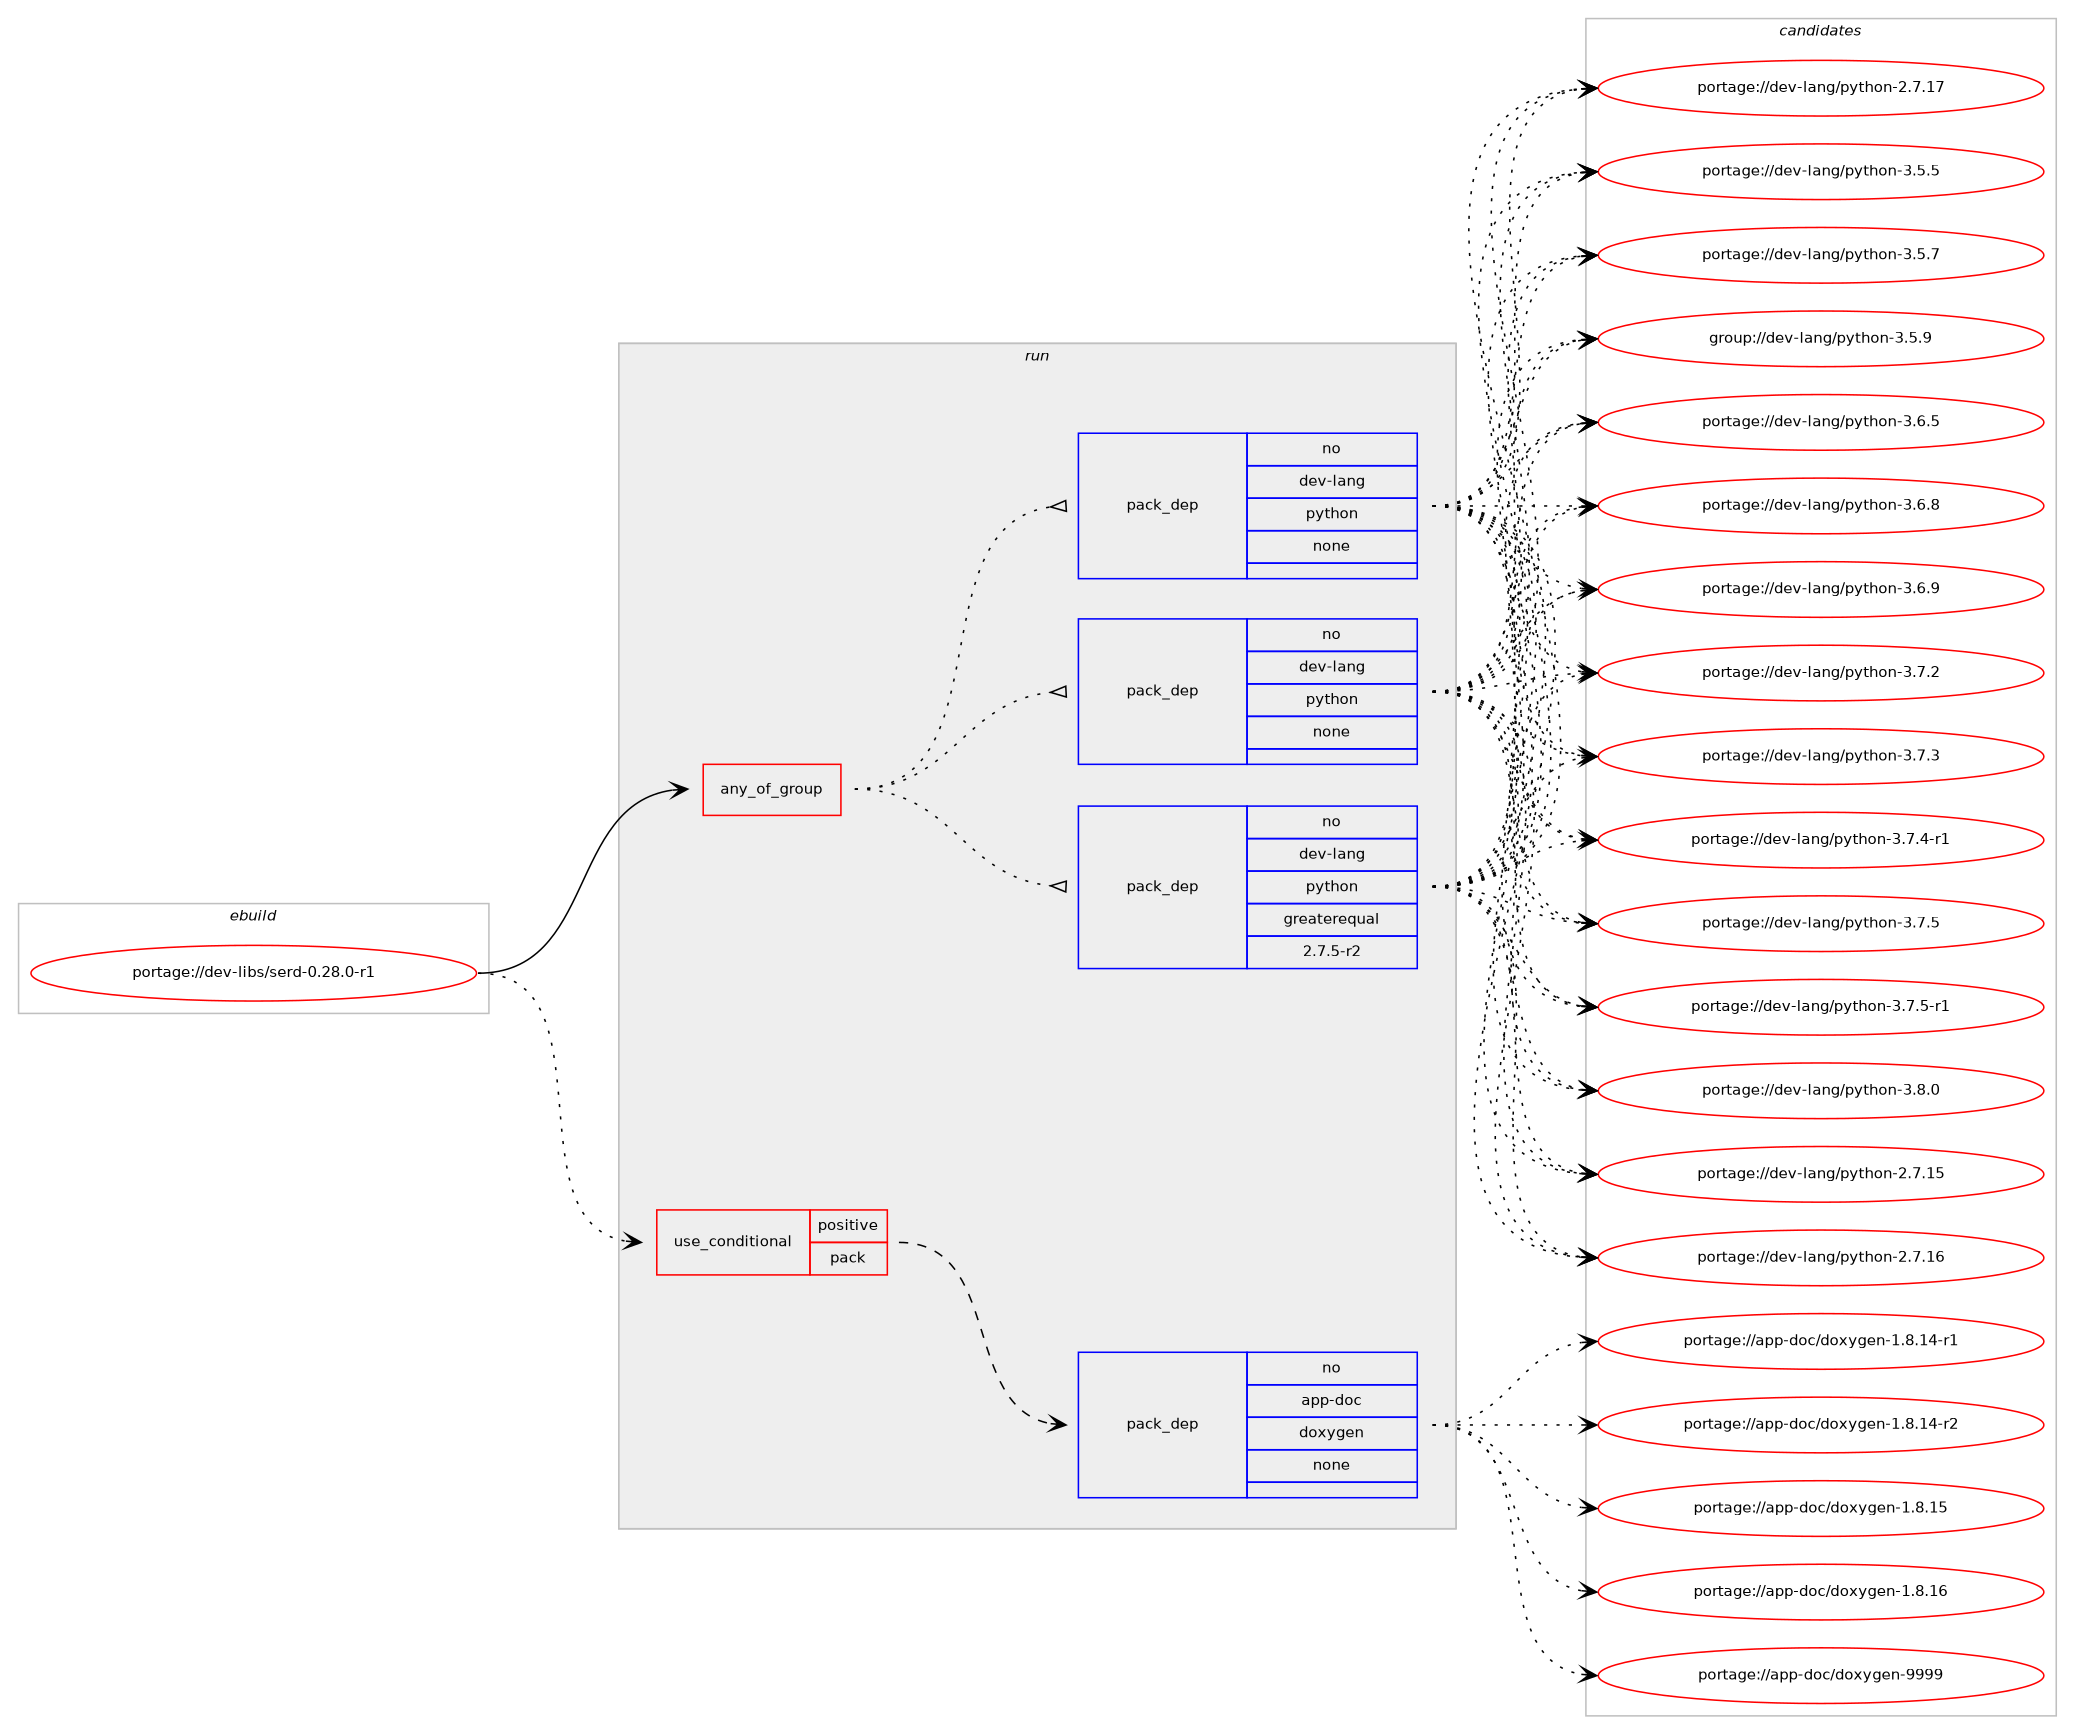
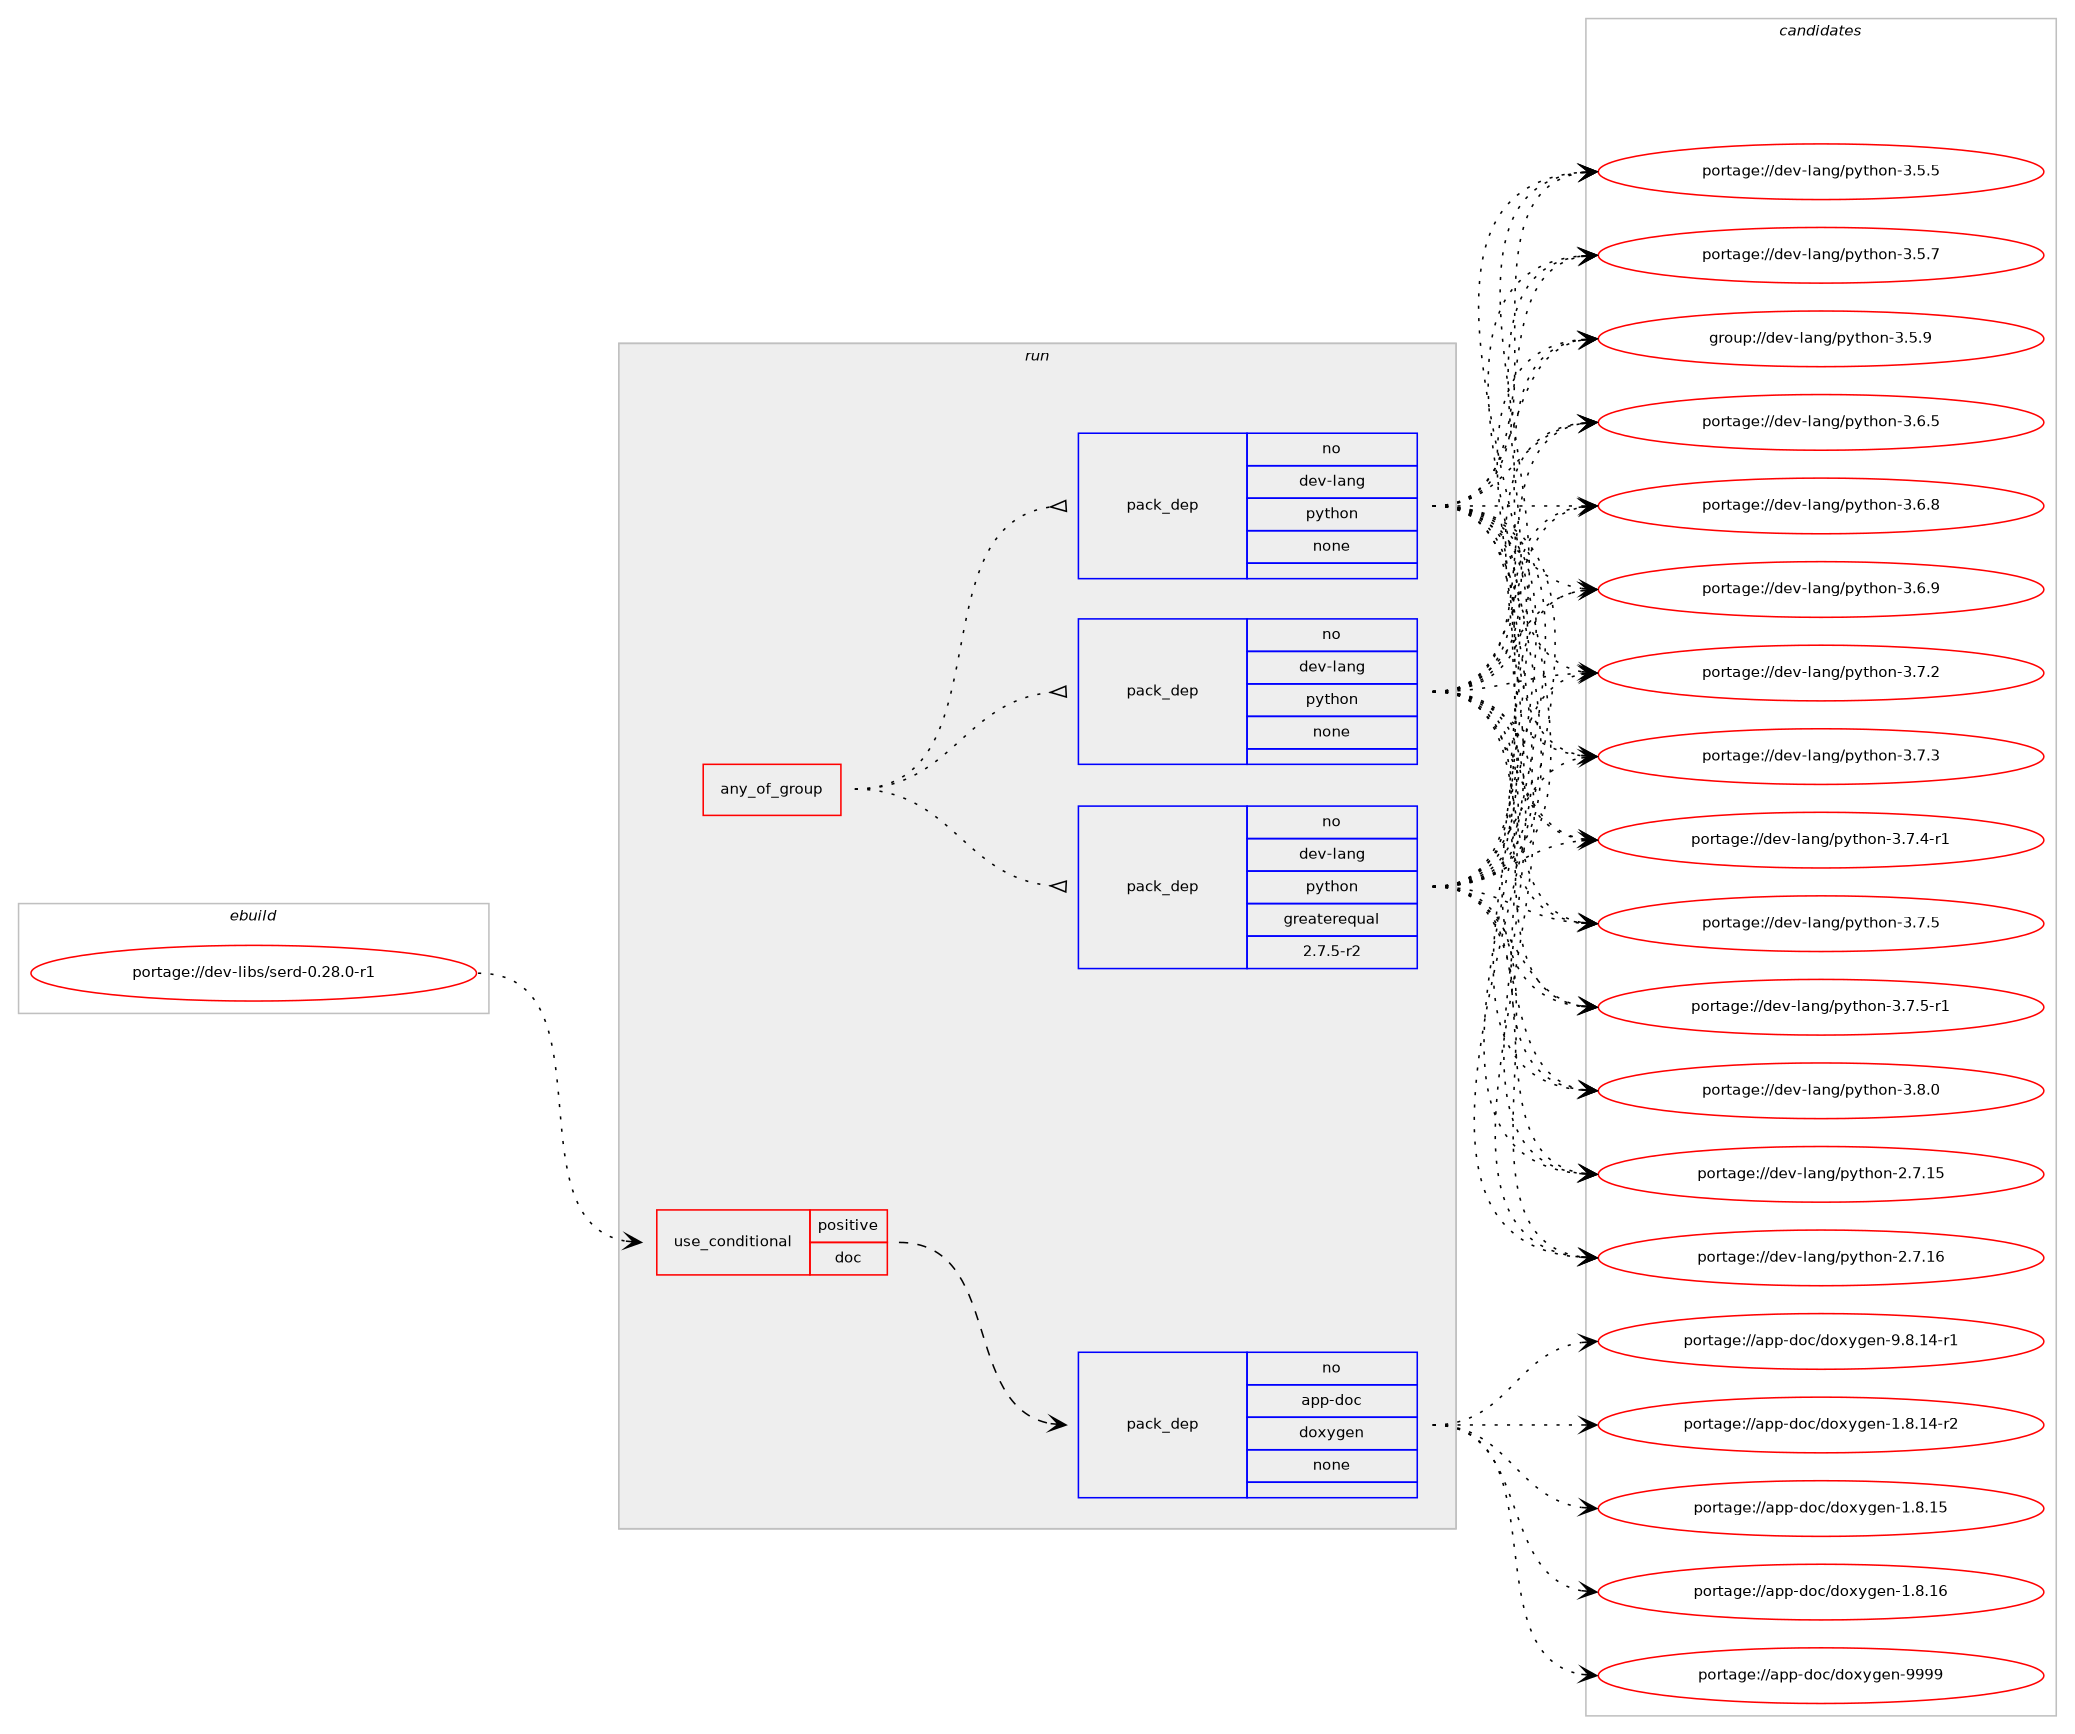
node "portage://dev-lang/python-2.7.17": removed
edge "portage://dev-libs/serd-0.28.0-r1" -> "any_of_group": removed
node "use_conditional": text "pack" -> "doc"
node "portage://app-doc/doxygen-1.8.14-r1": label "portage://app-doc/doxygen-1.8.14-r1" -> "portage://app-doc/doxygen-9.8.14-r1"
